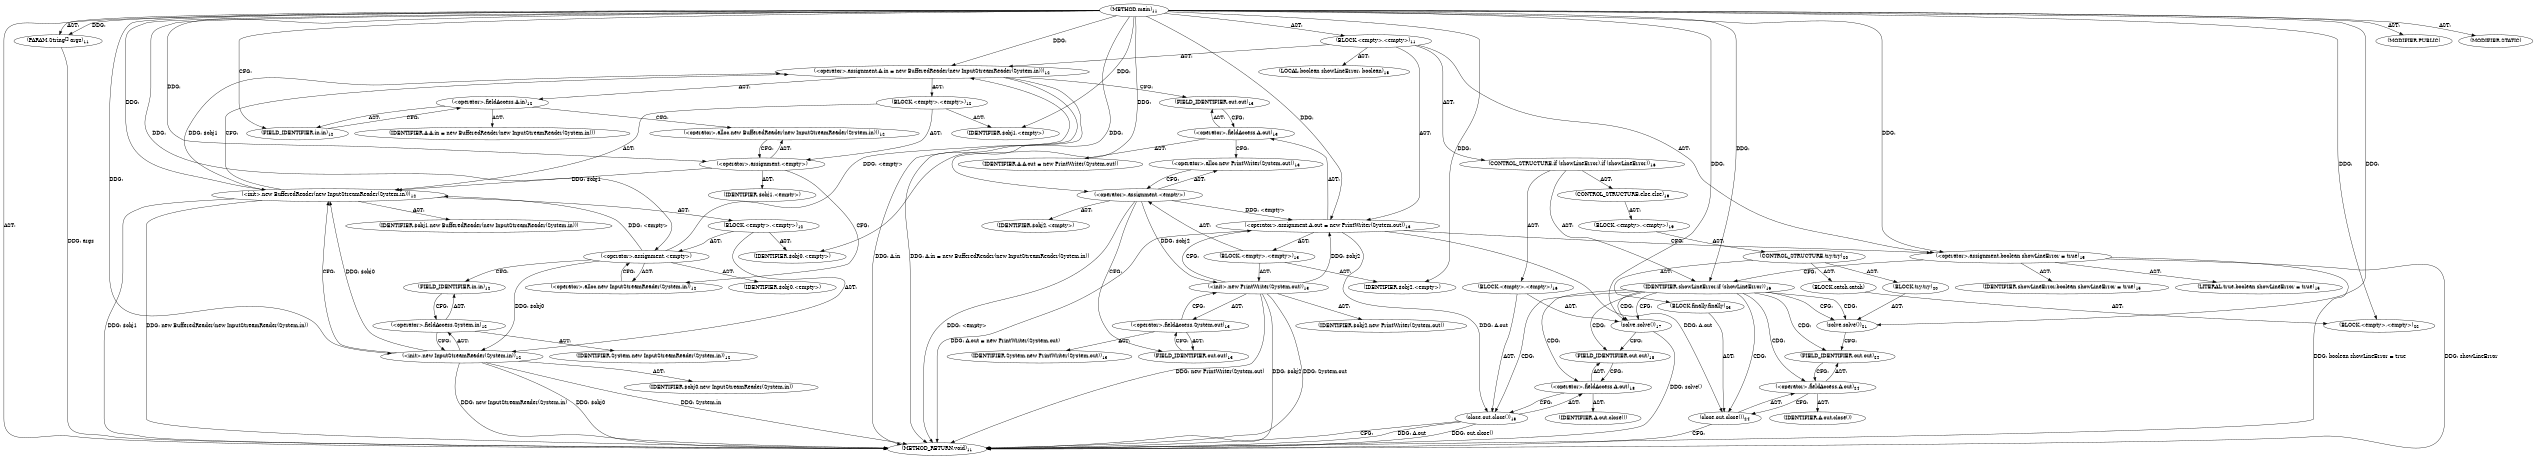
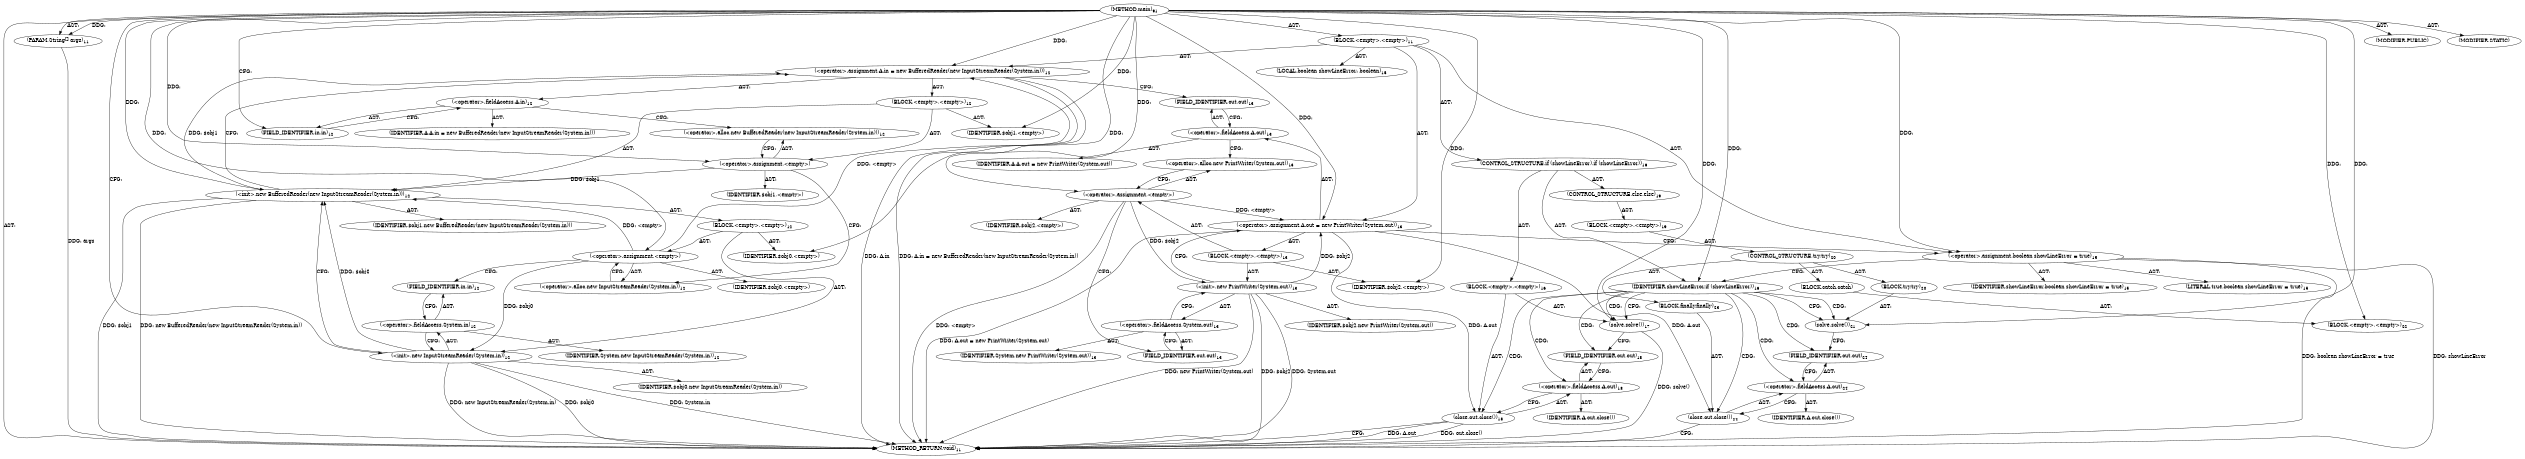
node "(METHOD,main)": text "11" -> "91"
edge "(METHOD,main)" -> "(<init>,new InputStreamReader(System.in))": label "DDG: " -> "CFG: "
